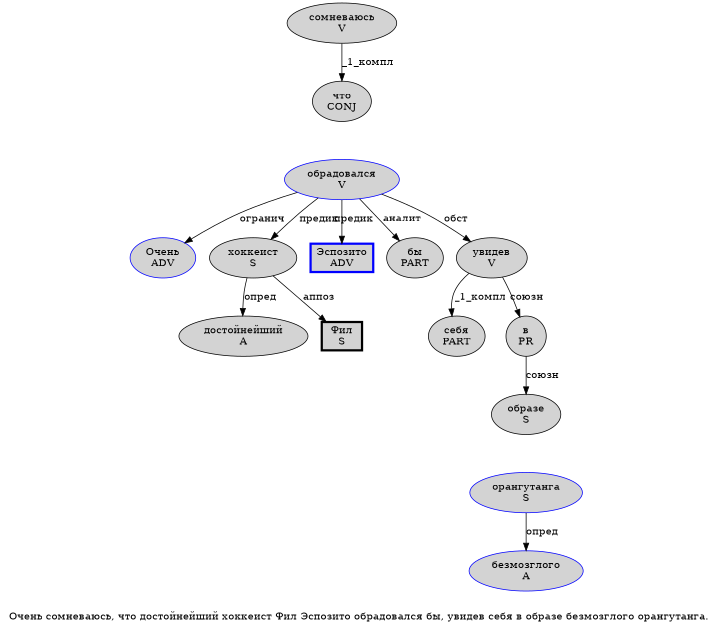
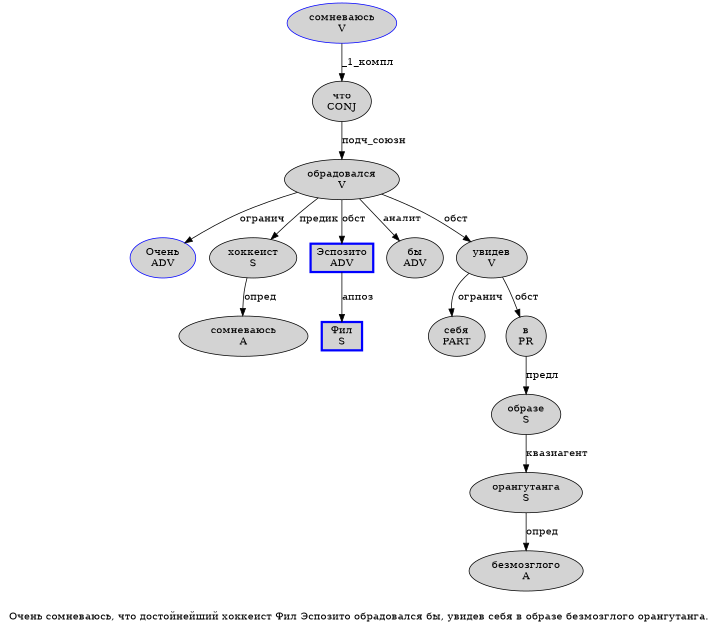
node "сомневаюсь V": color black -> blue
edge "что CONJ" -> "обрадовался V": added, label "подч_союзн"
node "обрадовался V": color blue -> black
edge "обрадовался V" -> "Эспозито ADV": label "предик" -> "обст"
node "бы PART": label "бы PART" -> "бы ADV"
edge "хоккеист S" -> "Фил S": now "Эспозито ADV" -> "Фил S"
edge "увидев V" -> "себя PART": label "_1_компл" -> "огранич"
edge "увидев V" -> "в PR": label "союзн" -> "обст"
node "достойнейший A": label "достойнейший A" -> "сомневаюсь A"
node "Фил S": color black -> blue
edge "в PR" -> "образе S": label "союзн" -> "предл"
edge "образе S" -> "орангутанга S": added, label "квазиагент"
node "орангутанга S": color blue -> black
node "безмозглого A": color blue -> black
